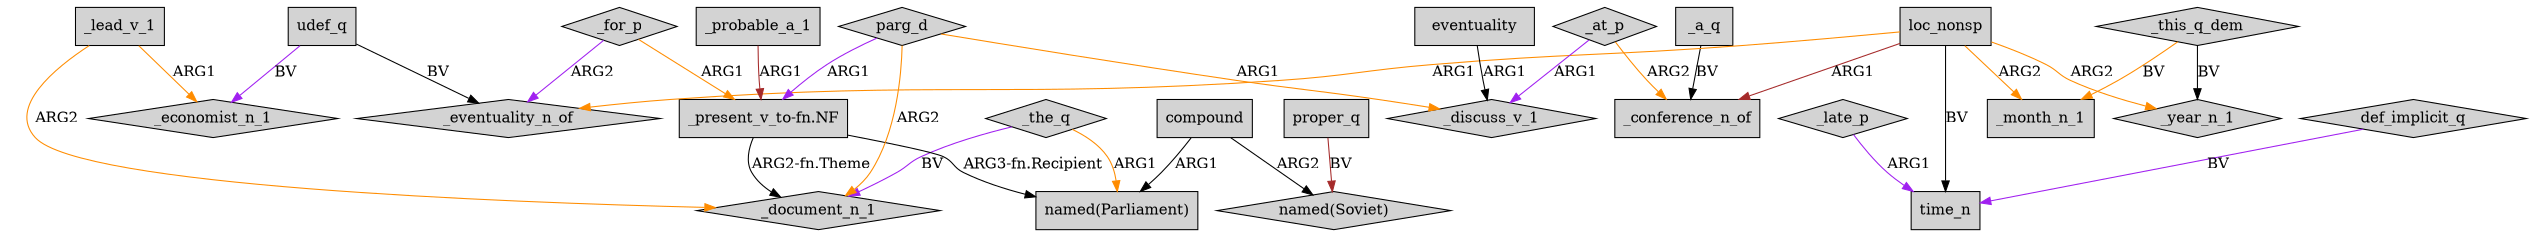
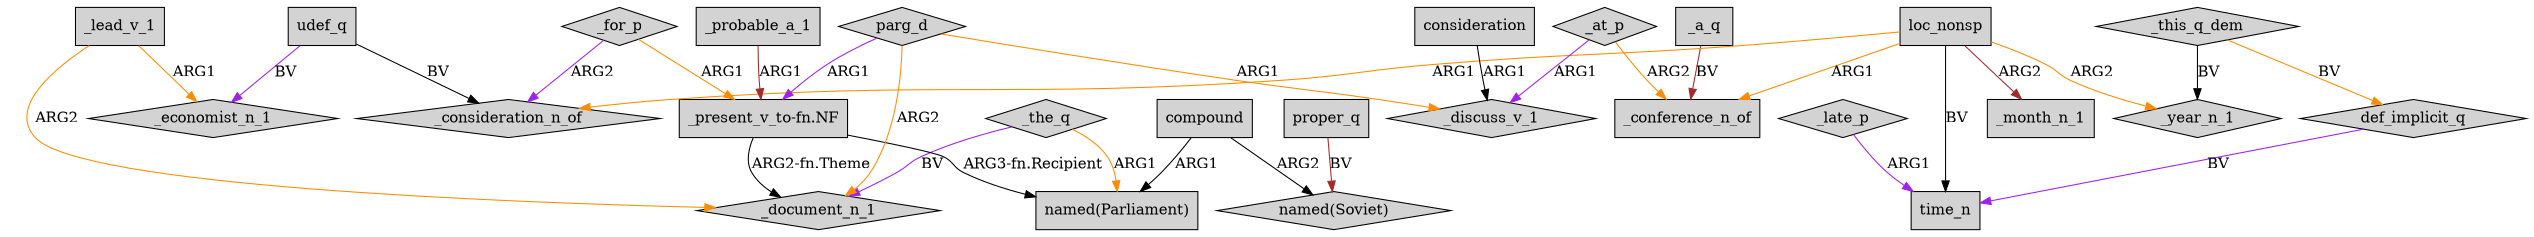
node "eventuality": label "eventuality" -> "consideration"
edge "_a_q" -> "_conference_n_of": color black -> brown
edge "loc_nonsp" -> "_month_n_1": color darkorange -> brown
edge "loc_nonsp" -> "_conference_n_of": color brown -> darkorange
edge "_this_q_dem" -> "_month_n_1": now "_this_q_dem" -> "def_implicit_q"
node "_eventuality_n_of": label "_eventuality_n_of" -> "_consideration_n_of"
